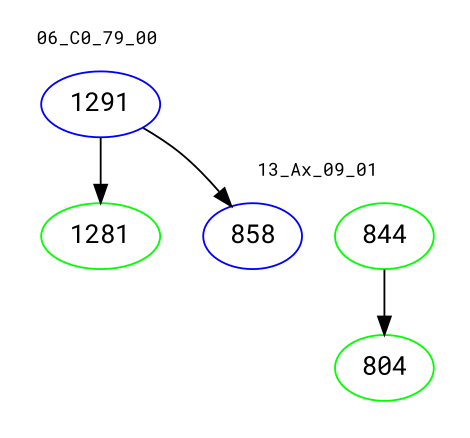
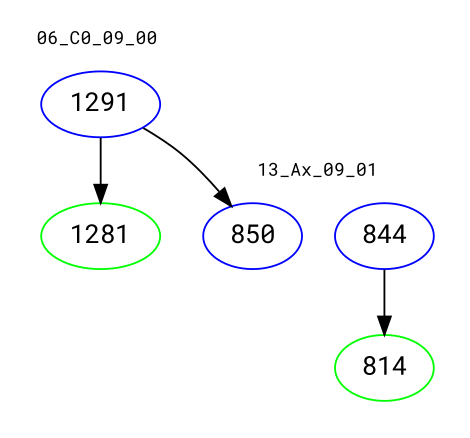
cluster "06_C0_79_00": label "06_C0_79_00" -> "06_C0_09_00"
node "858": label "858" -> "850"
node "844": color green -> blue
node "804": label "804" -> "814"
